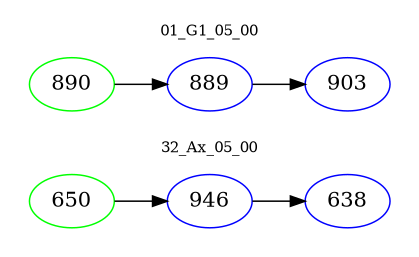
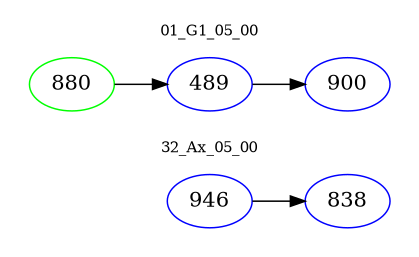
node "890": label "890" -> "880"
node "889": label "889" -> "489"
node "903": label "903" -> "900"
node "650": removed
node "638": label "638" -> "838"
